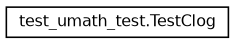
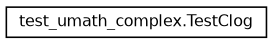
node "test_umath_test.TestClog": label "test_umath_test.TestClog" -> "test_umath_complex.TestClog"
